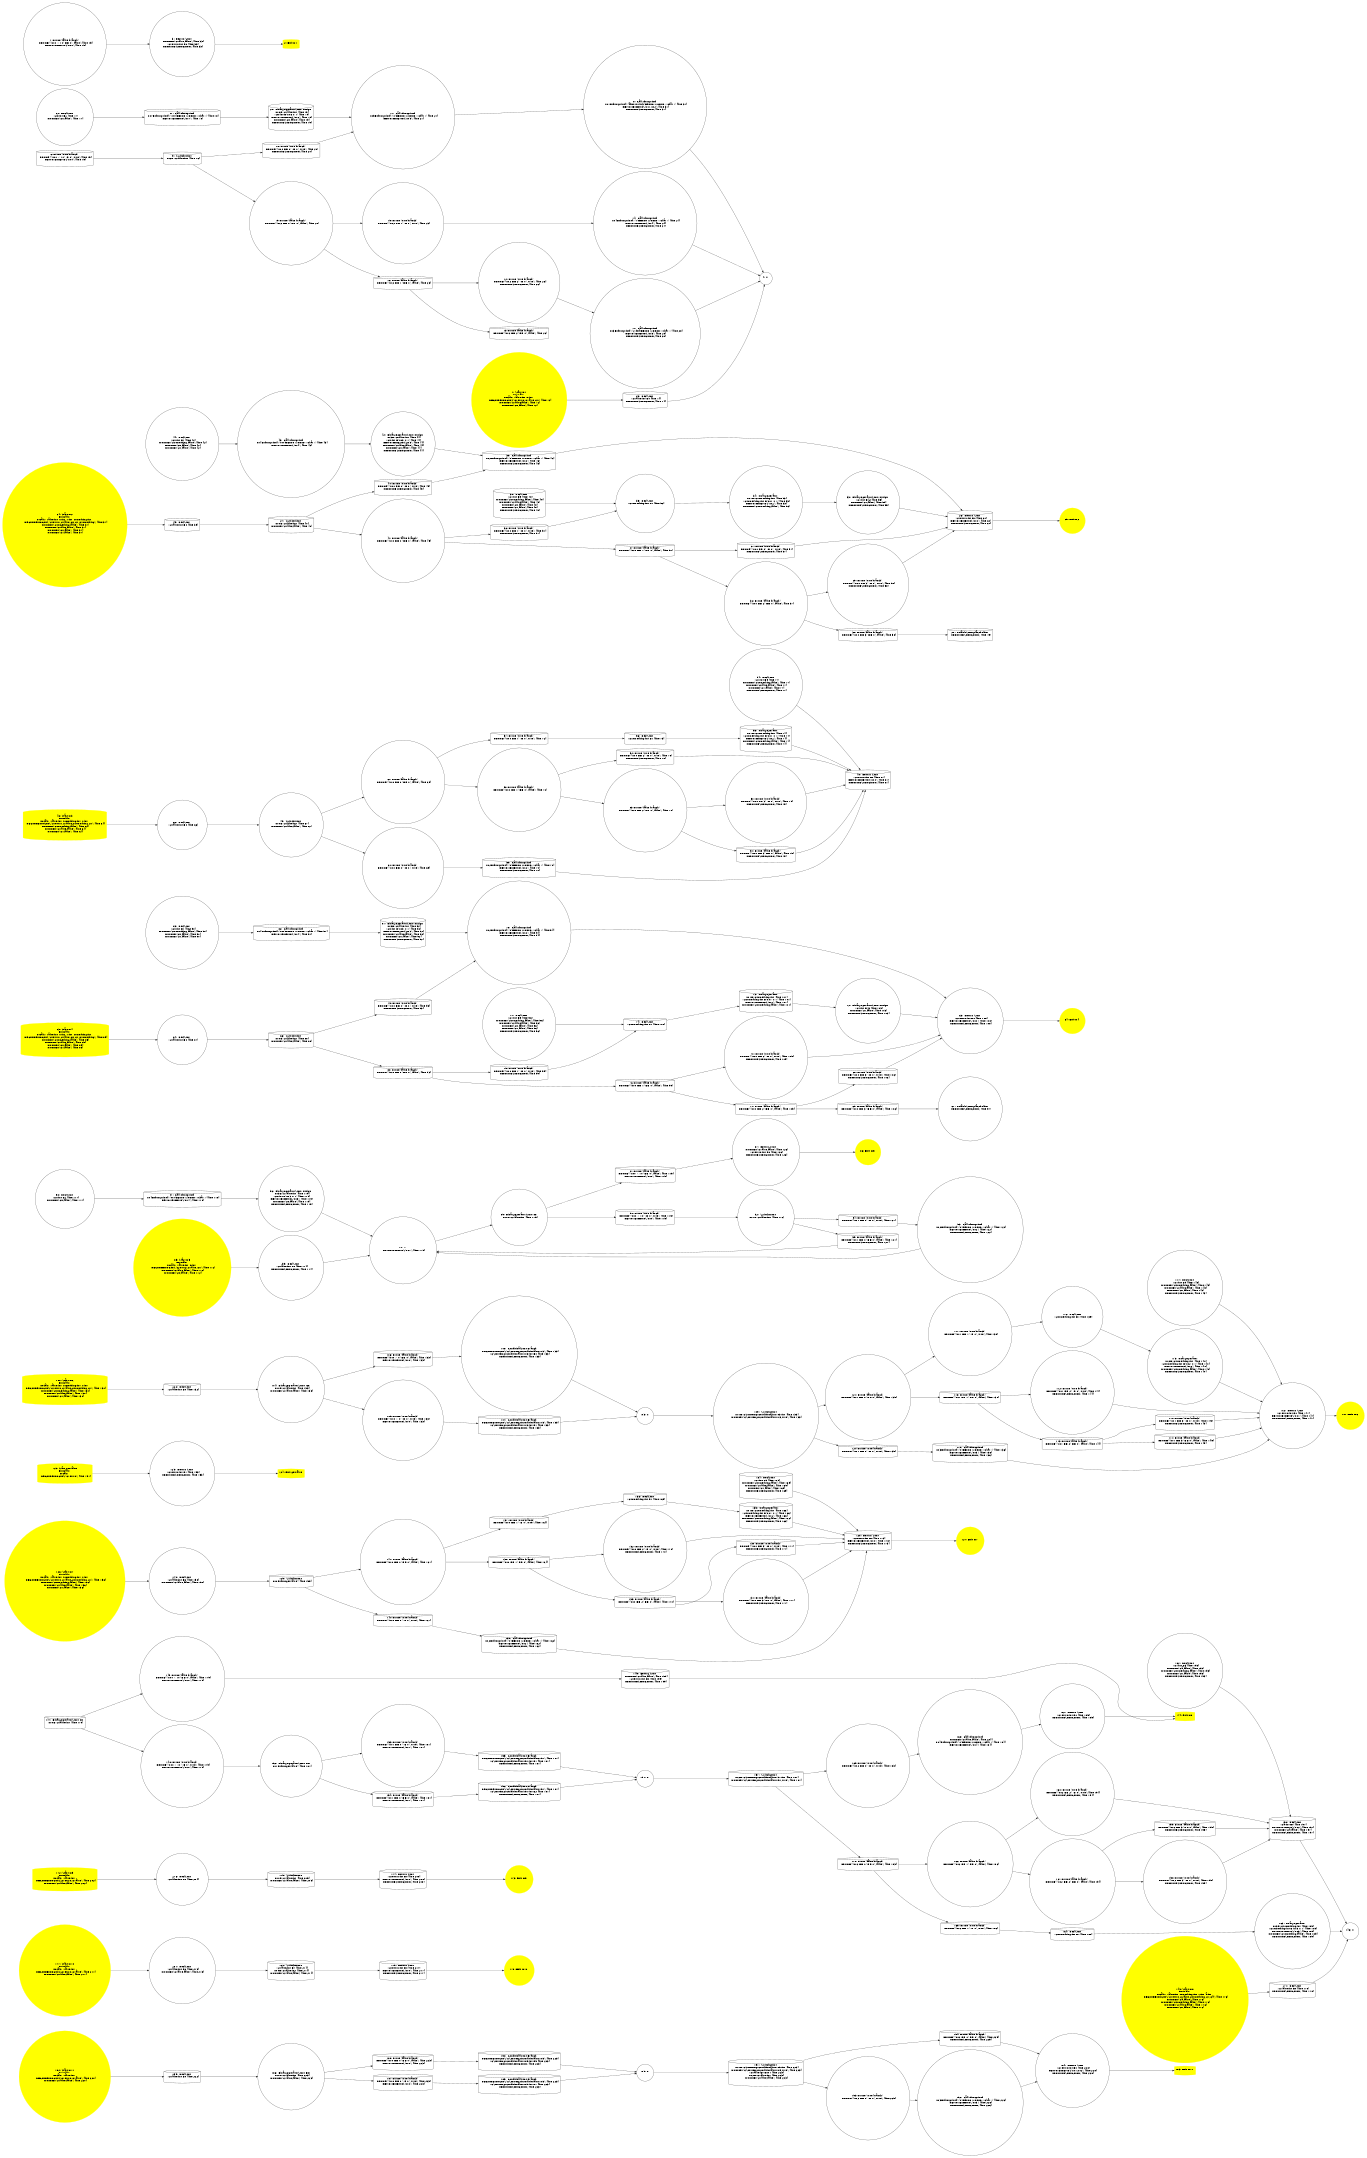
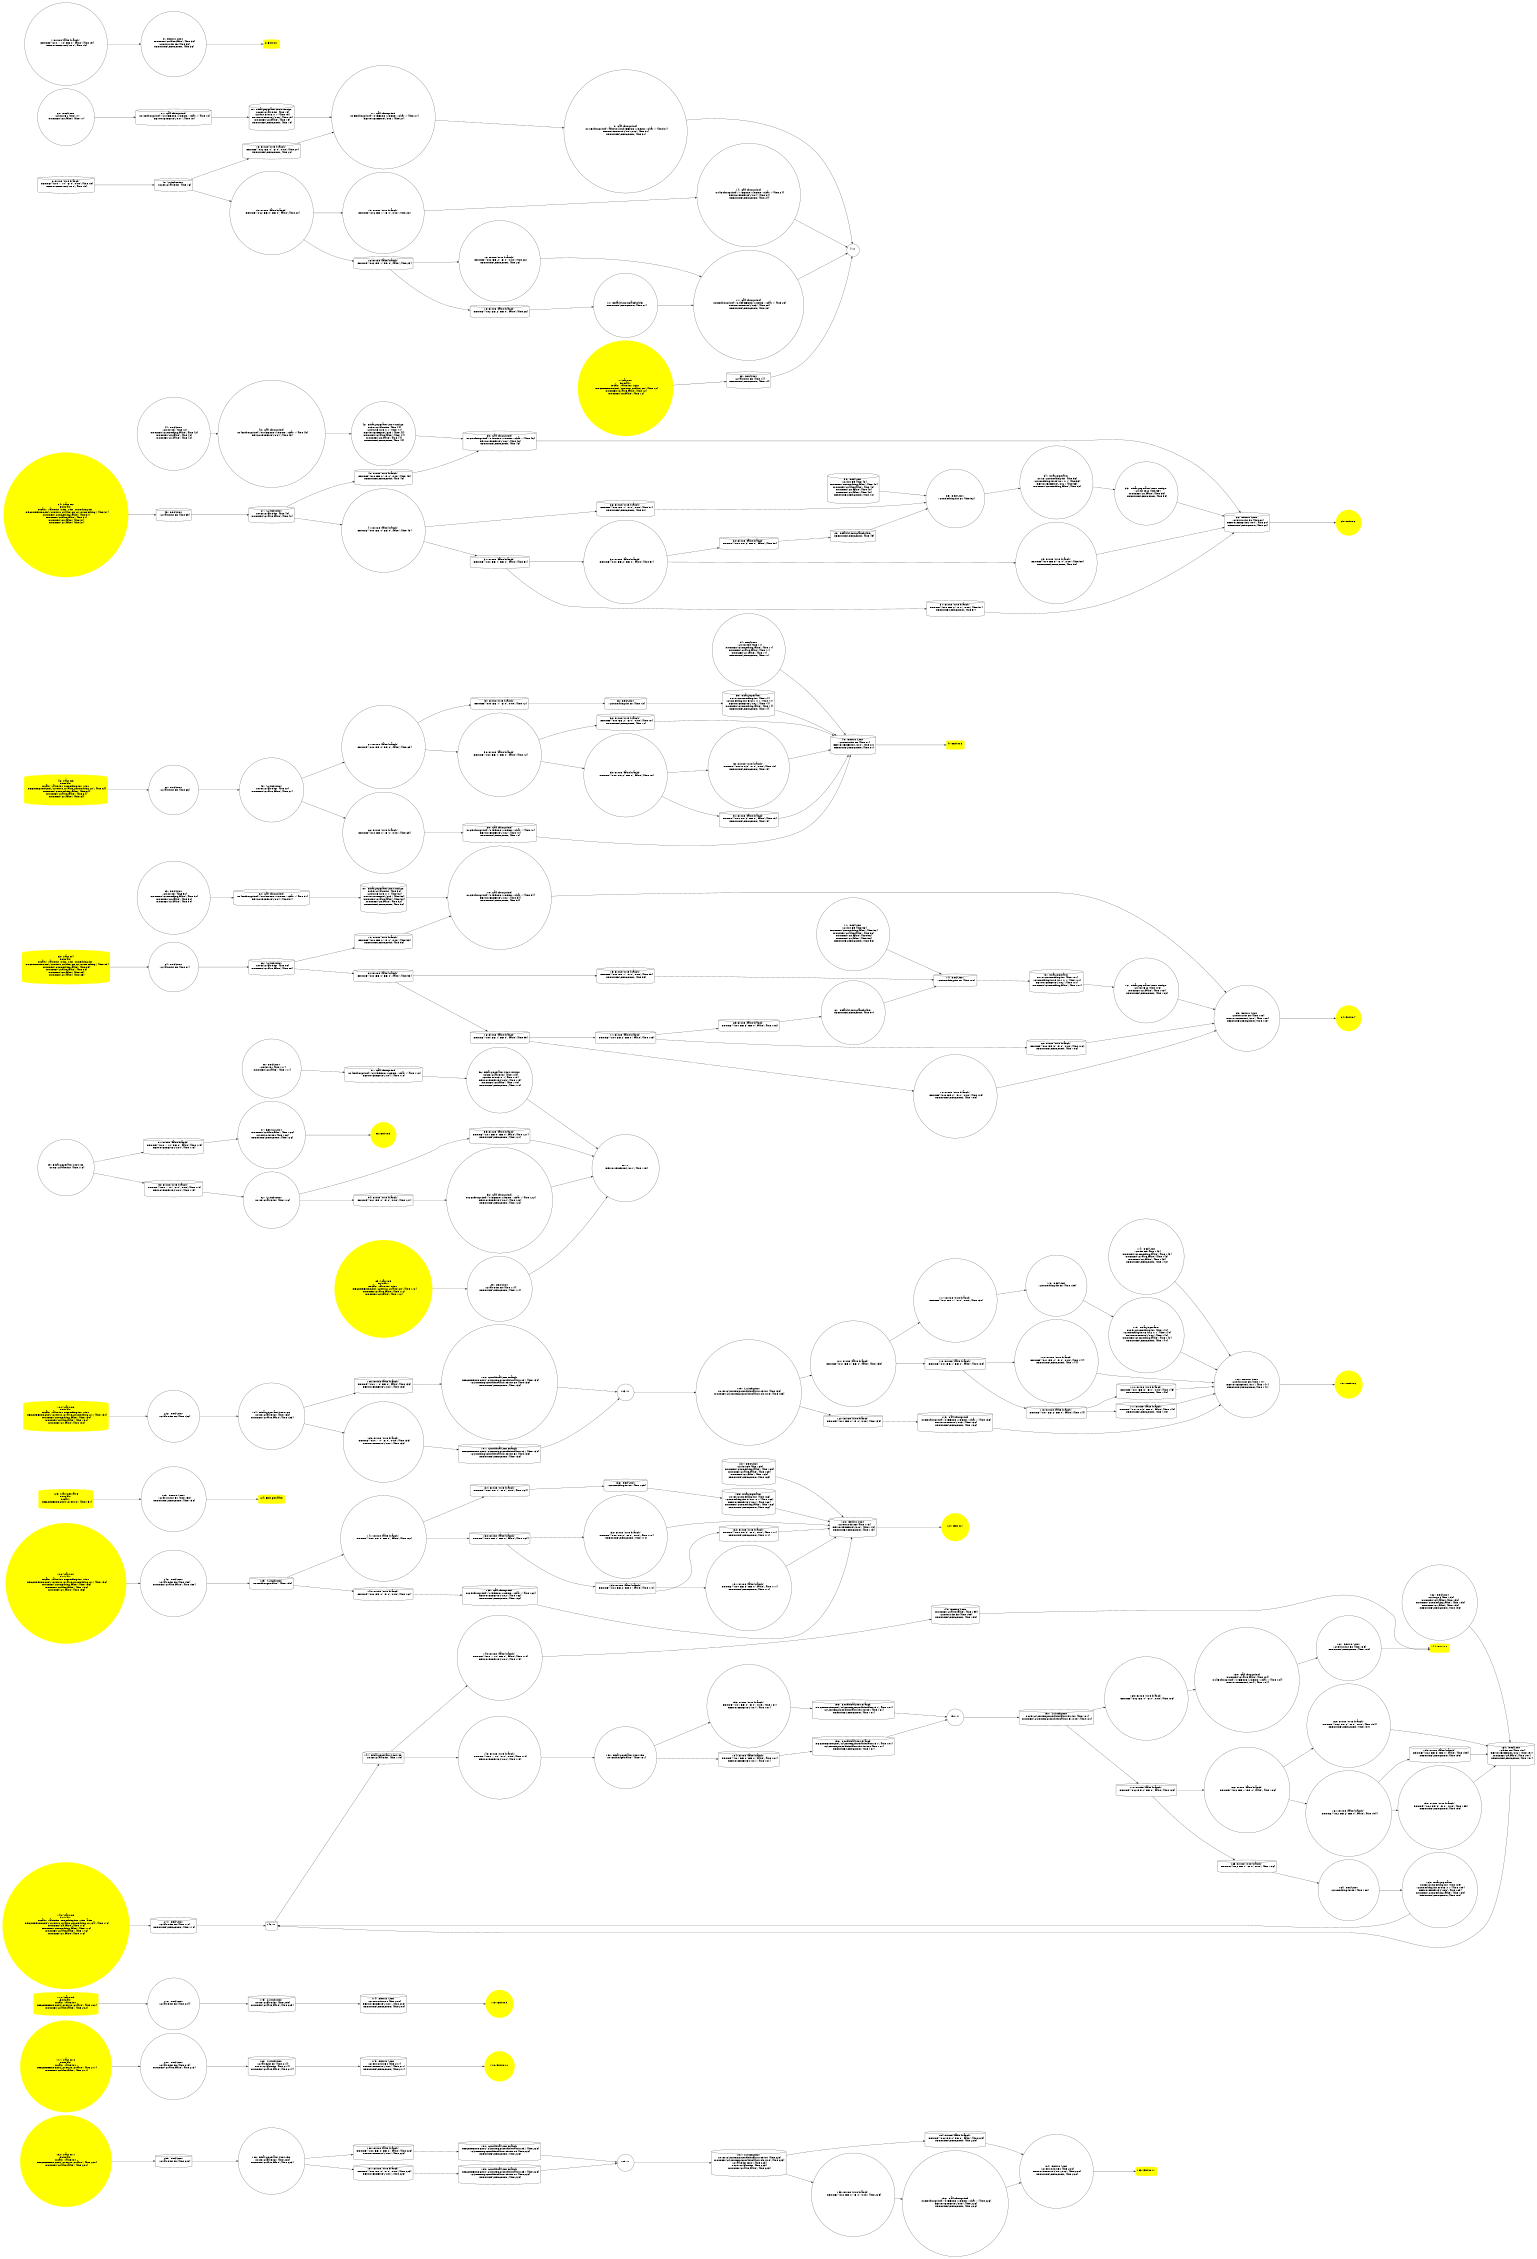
node "10:  DefaultStmt_placeholder APPLY_ABSTRACTION; [line 27]": added
edge "28:  DefaultStmt_placeholder APPLY_ABSTRACTION; [line 49]" -> "35:  DeclStmt *&something:int =1 [line 52]": added
node "47: Exit m3": added
edge "67:  DefaultStmt_placeholder APPLY_ABSTRACTION; [line 97]" -> "74:  DeclStmt *&something:int =1 [line 100]": added
edge "88: + REMOVE_TEMPS(n$1); [line 115]" -> "89:  BinaryOperatorStmt: LT n$0=*&value:int  [line 115]": removed
node "122:  DeclStmt *&value:int =0 [line 132]": shape cylinder -> circle
edge "146: +" -> "147:  BinaryOperatorStmt: LT n$0=*&value:int  [line 179]": added
node "146: +": shape circle -> cylinder
node "164:  DeclStmt *&something:int =1 [line 188]": shape cylinder -> circle
